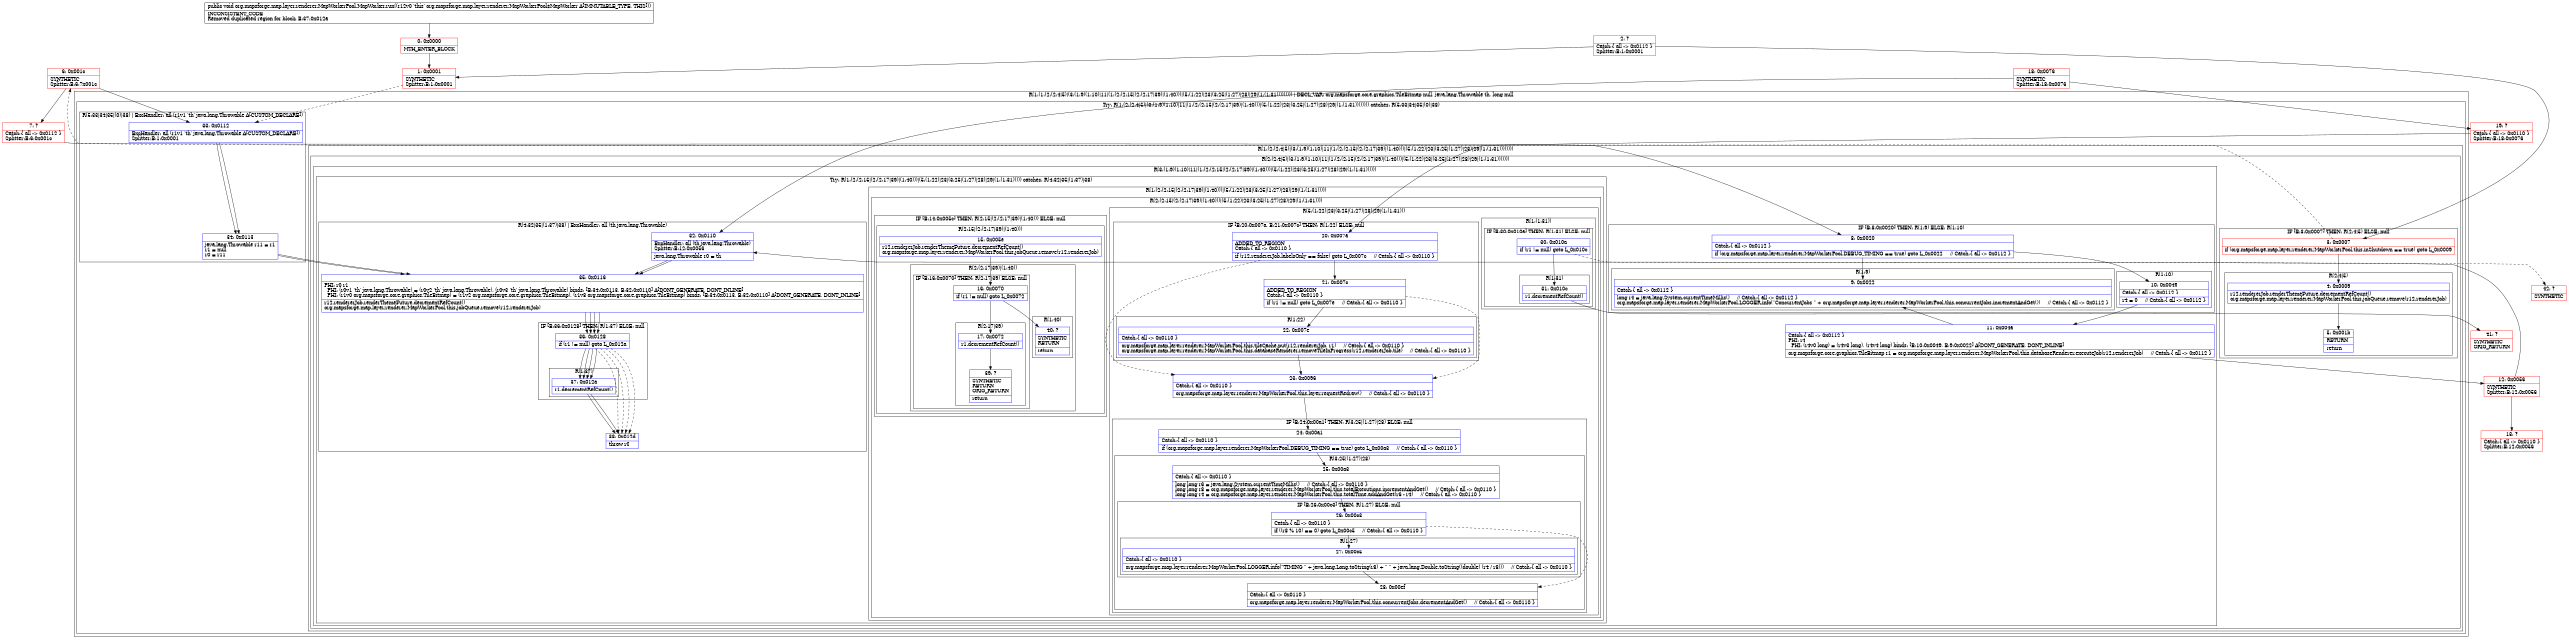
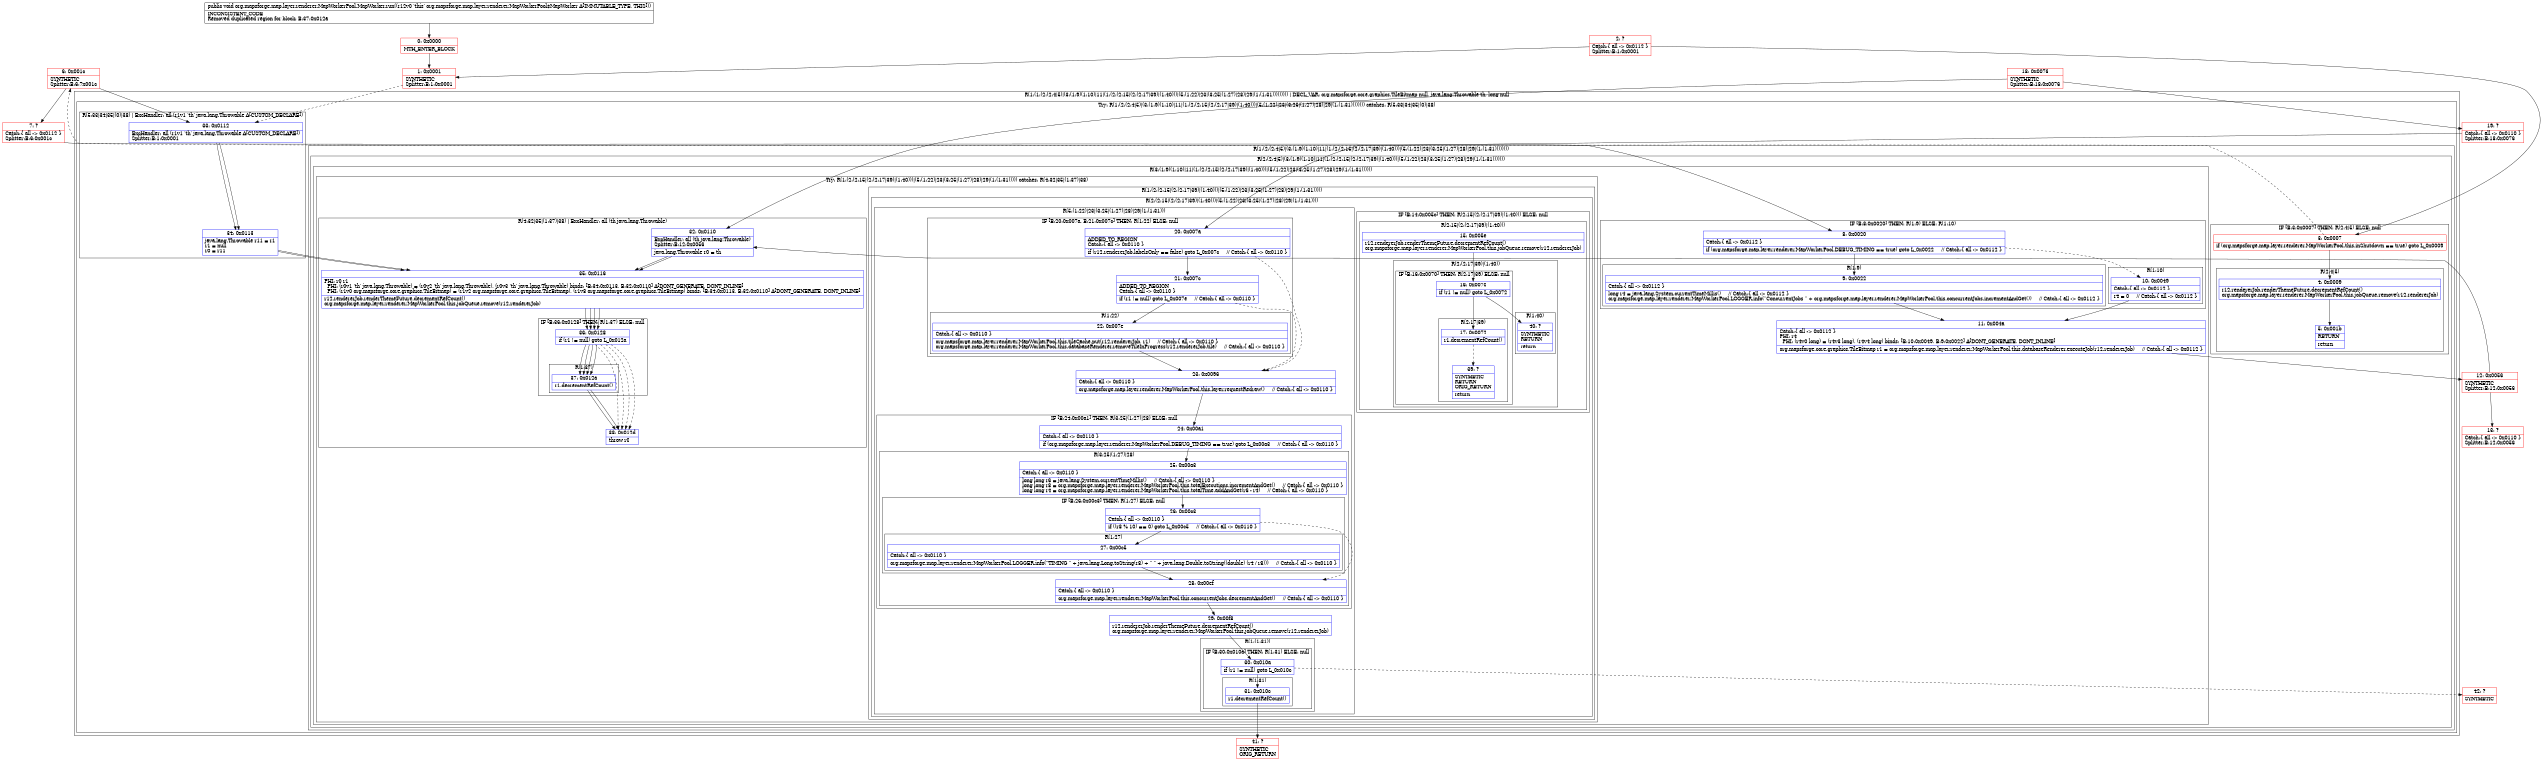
edge "8: 0x0020" -> "10: 0x0049": style solid -> dashed
edge "11: 0x004a" -> "9: 0x0022": reversed
edge "17: 0x0072" -> "39: ?": style solid -> dashed
node "29: 0x00f8": added
